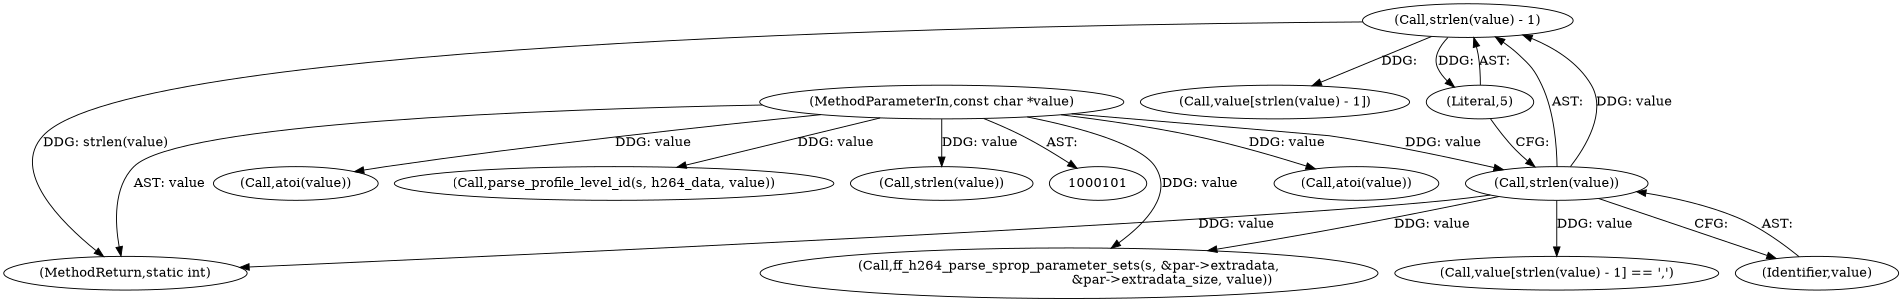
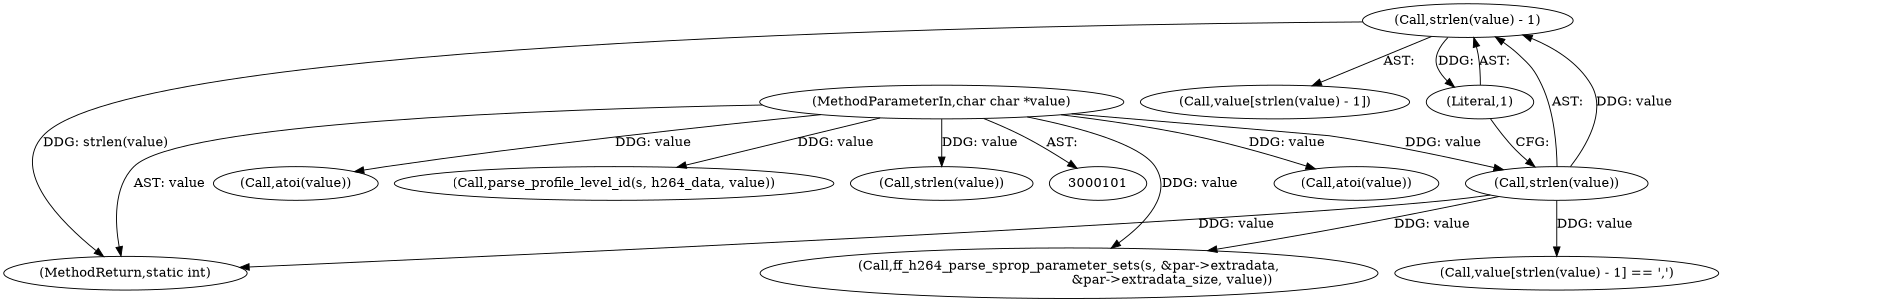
edge "(Call,strlen(value) - 1)" -> "(Call,value[strlen(value) - 1])": label "DDG: " -> "AST: "
node "(MethodParameterIn,const char *value)": label "(MethodParameterIn,const char *value)" -> "(MethodParameterIn,char char *value)"
node "(Literal,5)": label "(Literal,5)" -> "(Literal,1)"
node "1000101": label "1000101" -> "3000101"
node "(Identifier,value)": removed
